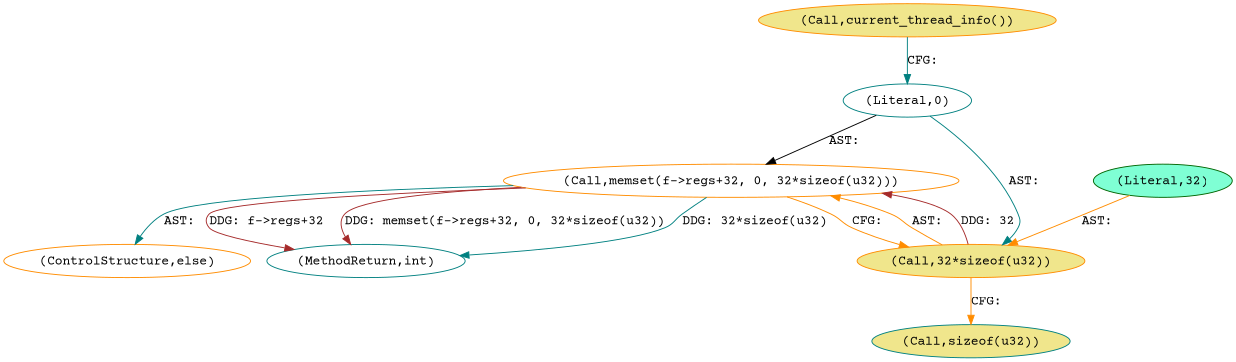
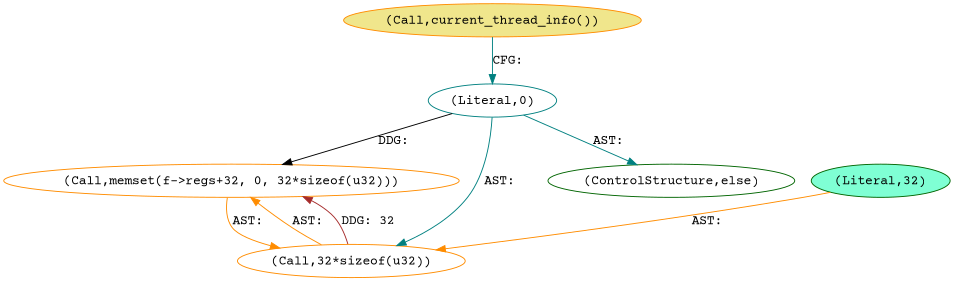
edge "(Literal,0)" -> "(Call,memset(f->regs+32, 0, 32*sizeof(u32)))": label "AST: " -> "DDG: "
edge "(Call,memset(f->regs+32, 0, 32*sizeof(u32)))" -> "(ControlStructure,else)": now "(Literal,0)" -> "(ControlStructure,else)"
edge "(Call,memset(f->regs+32, 0, 32*sizeof(u32)))" -> "(Call,32*sizeof(u32))": label "CFG: " -> "AST: "
node "(ControlStructure,else)": color darkorange -> darkgreen
node "(MethodReturn,int)": removed
node "(Call,32*sizeof(u32))": fillcolor khaki -> white
node "(Call,sizeof(u32))": removed
